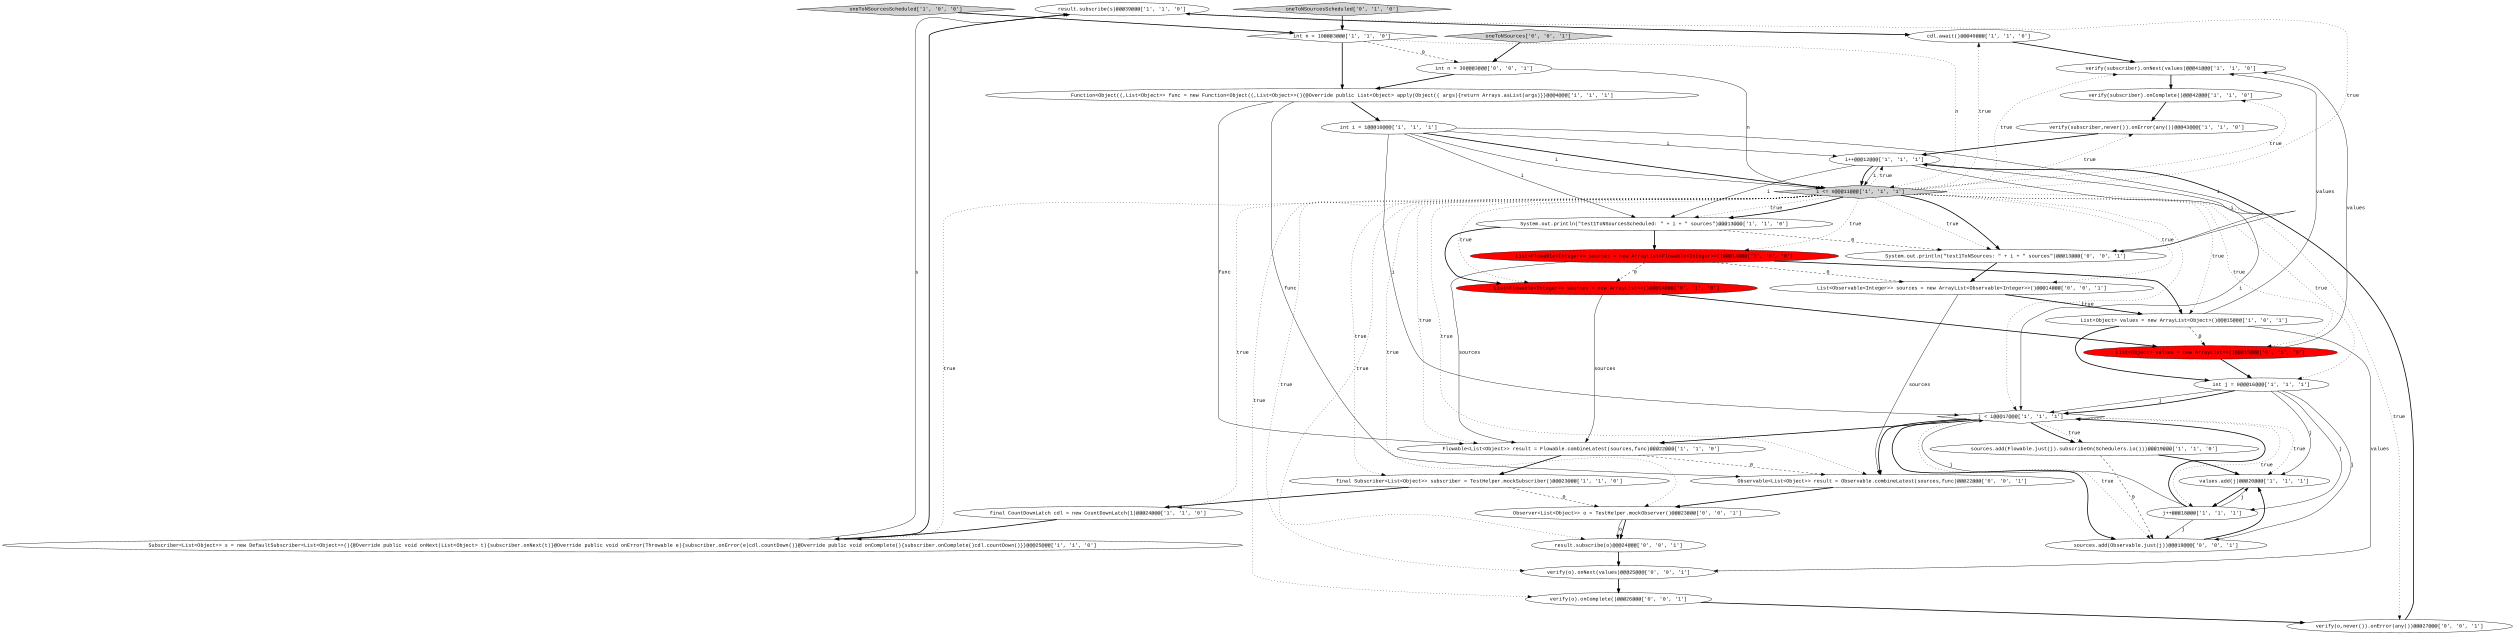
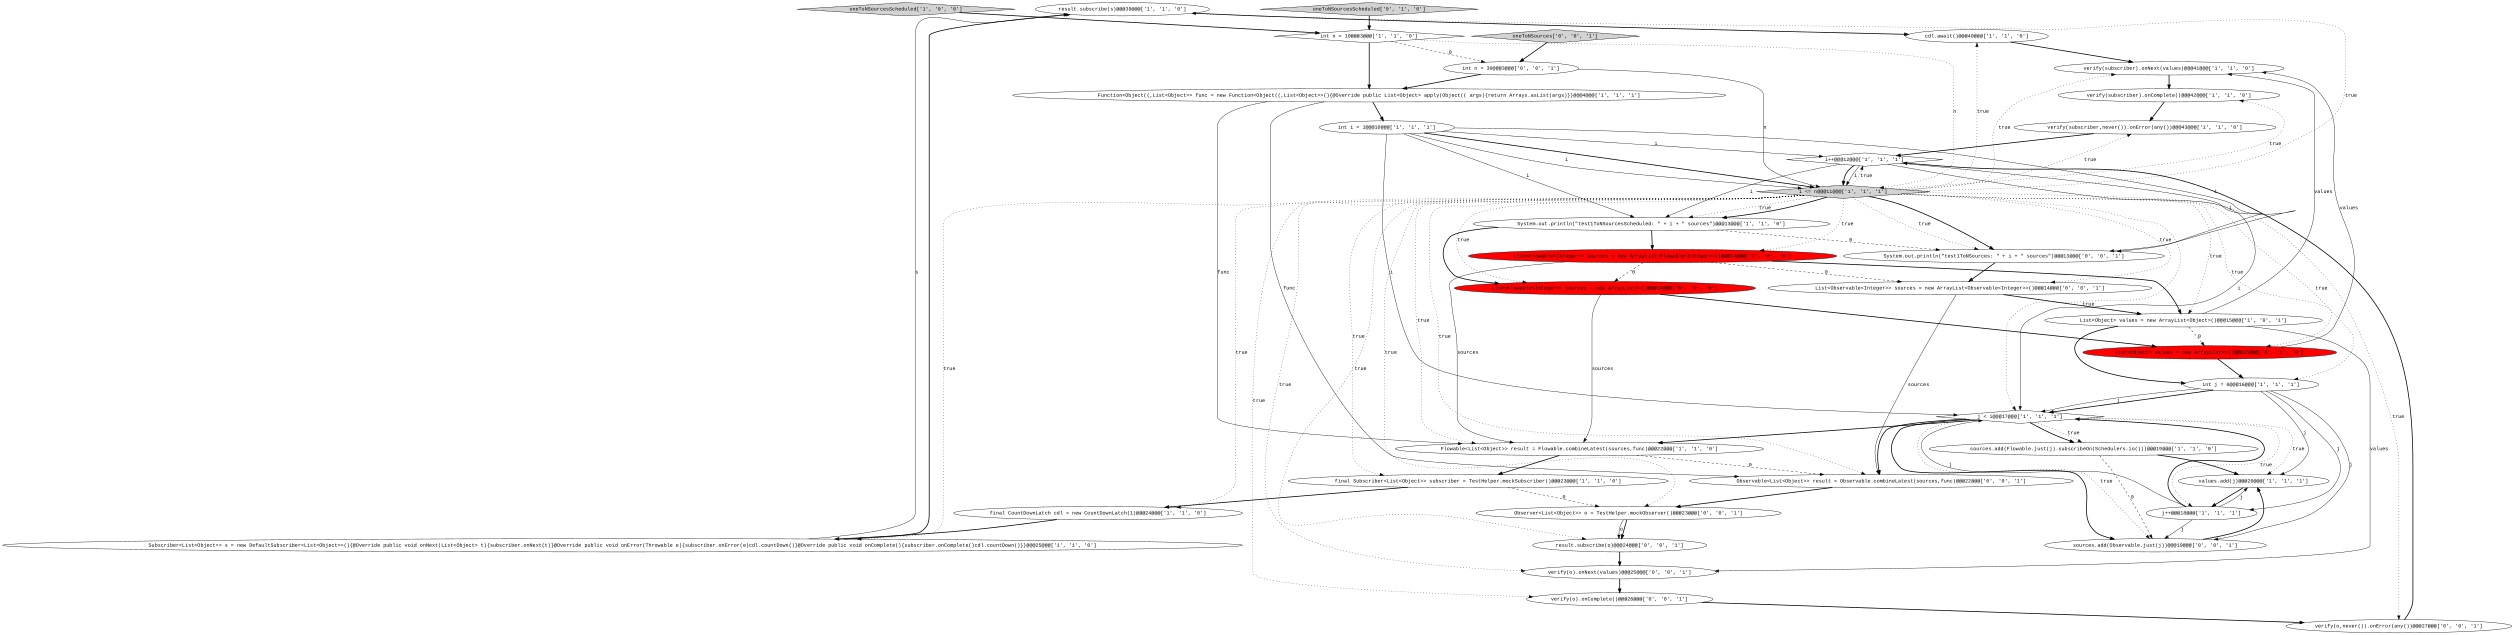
node "i++@@@12@@@['1', '1', '1']": shape ellipse -> diamond
